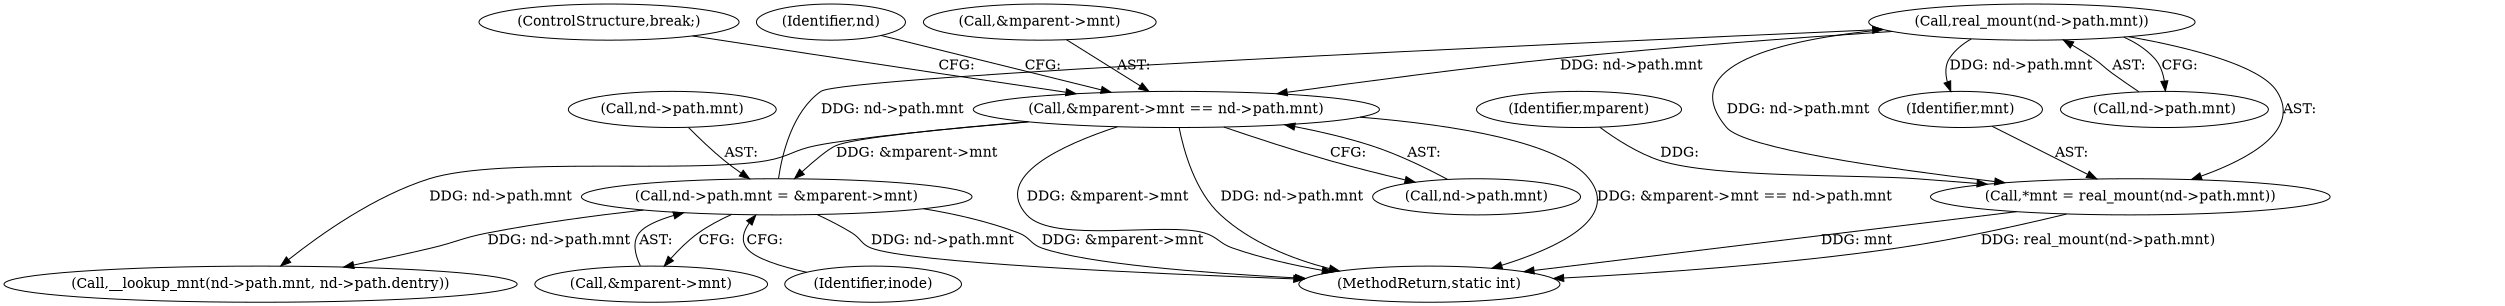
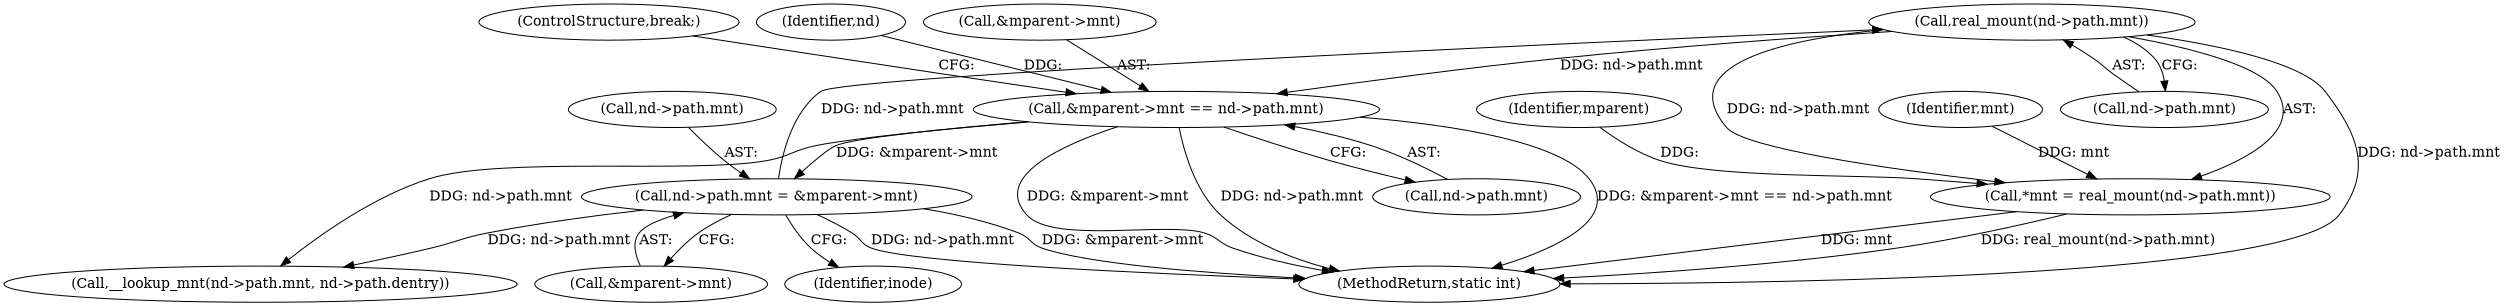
edge "(Call,real_mount(nd->path.mnt))" -> "(Identifier,mnt)": now "(Call,real_mount(nd->path.mnt))" -> "(MethodReturn,static int)"
edge "(Identifier,nd)" -> "(Call,&mparent->mnt == nd->path.mnt)": label "CFG: " -> "DDG: "
edge "(Identifier,mnt)" -> "(Call,*mnt = real_mount(nd->path.mnt))": label "AST: " -> "DDG: mnt"
edge "(Identifier,inode)" -> "(Call,nd->path.mnt = &mparent->mnt)": reversed
